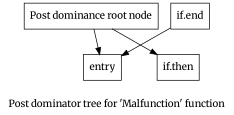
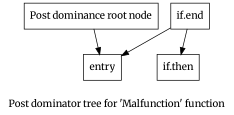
edge "Post dominance root node" -> "if.then": now "if.end" -> "if.then"
